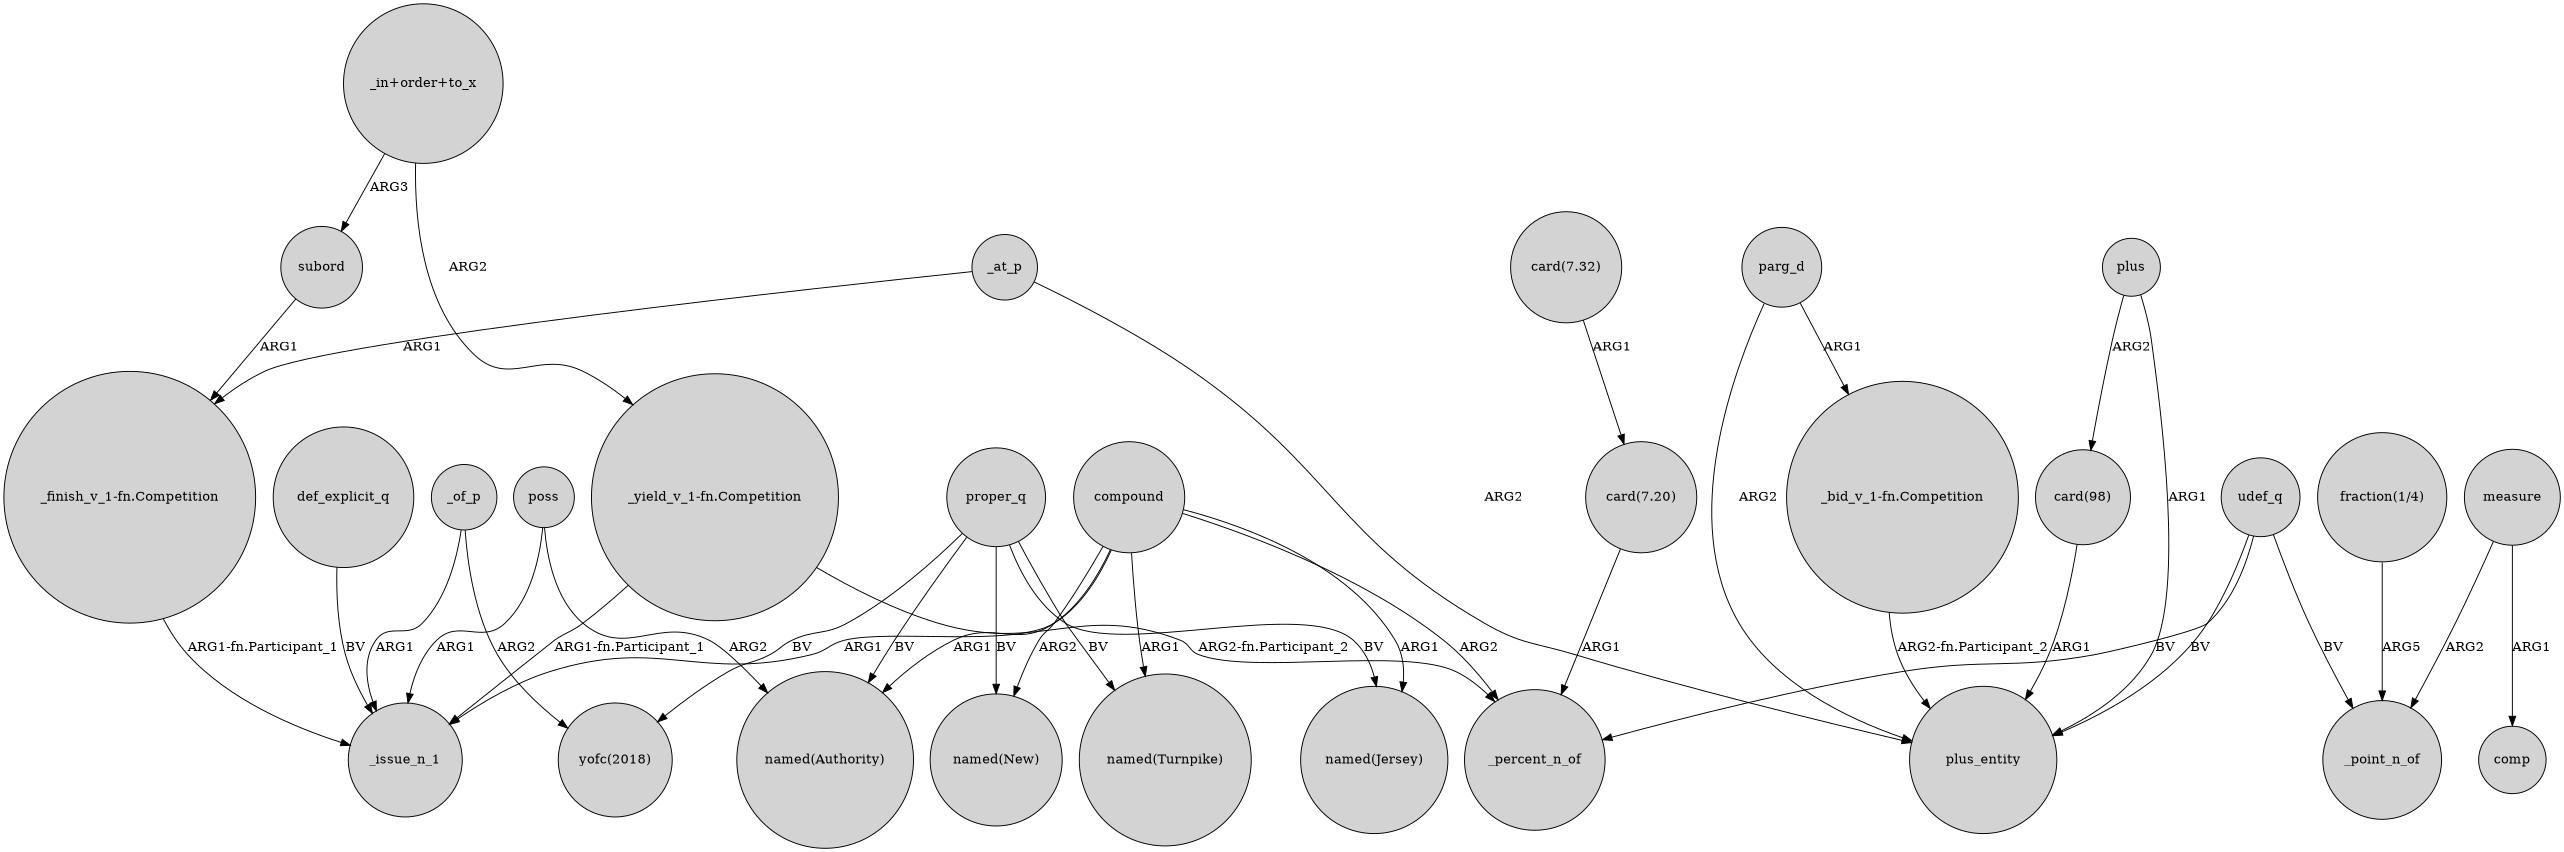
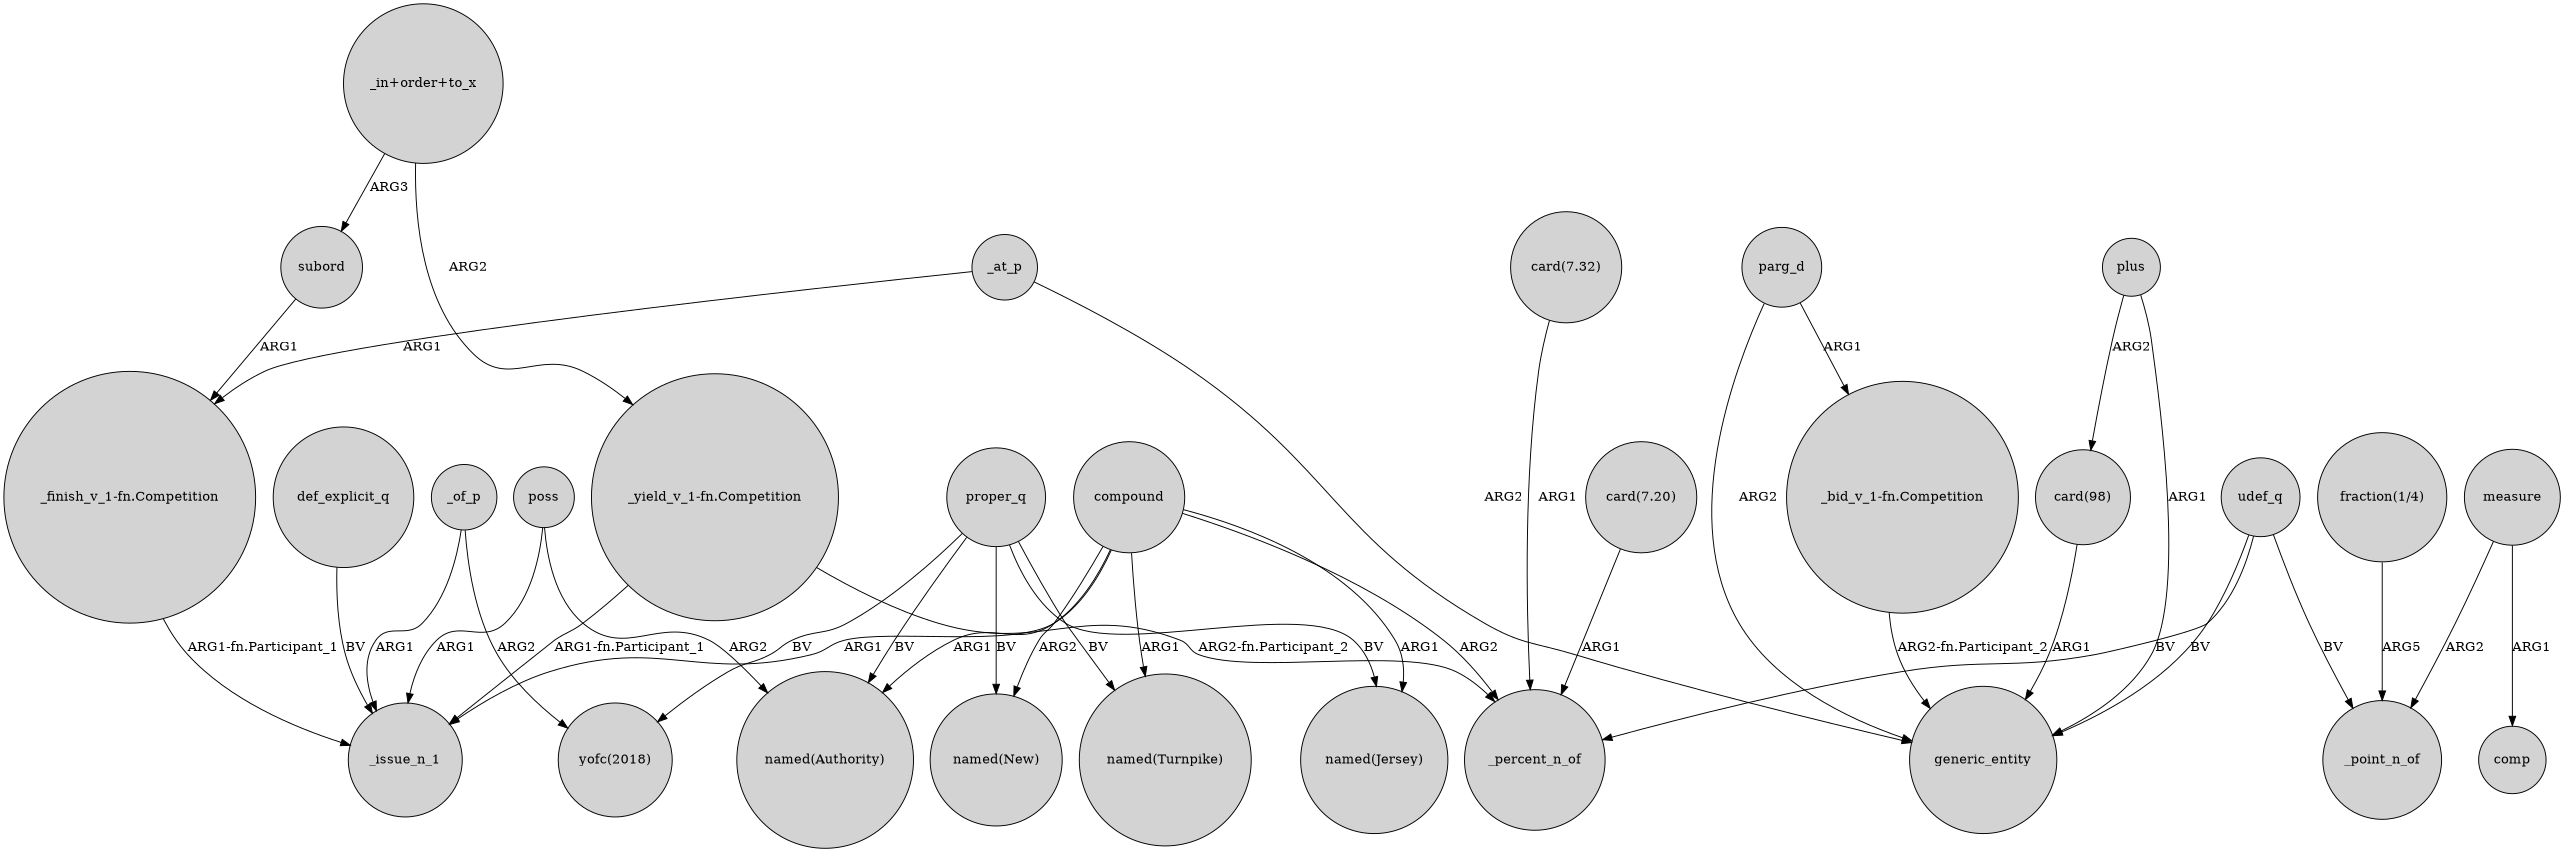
edge "card(7.32)" -> "card(7.20)": now "card(7.32)" -> "_percent_n_of"
node "plus_entity": label "plus_entity" -> "generic_entity"
